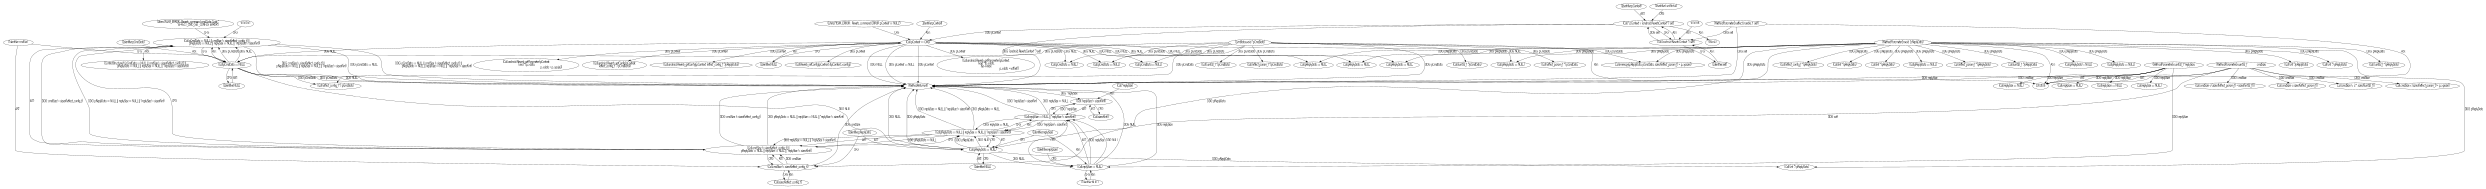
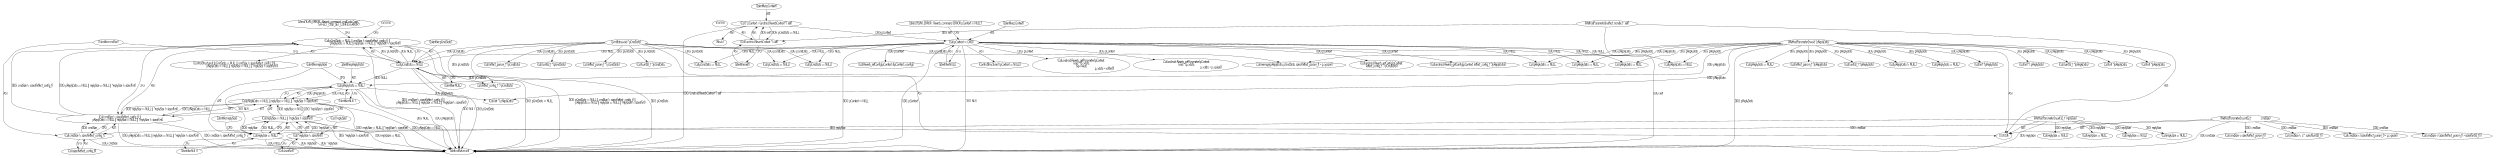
node "(Identifier,LvmStatus)": removed
edge "(Call,* pContext = (android::ReverbContext *) self)" -> "(Call,(android::ReverbContext *) self)": label "CFG: " -> "DDG: pCmdData == NULL"
node "(ControlStructure,if (pContext == NULL))": added
node "(Call,(effect_config_t *)pReplyData)": removed
edge "(MethodReturn,int)" -> "(Call,*replySize != sizeof(int))": reversed
edge "(MethodParameterIn,uint32_t            cmdSize)" -> "(Call,cmdSize != sizeof(effect_config_t))": label "DDG: self" -> "DDG: cmdSize"
edge "(Identifier,pReplyData)" -> "(Call,cmdSize != sizeof(effect_config_t))": removed, label "CFG:"
